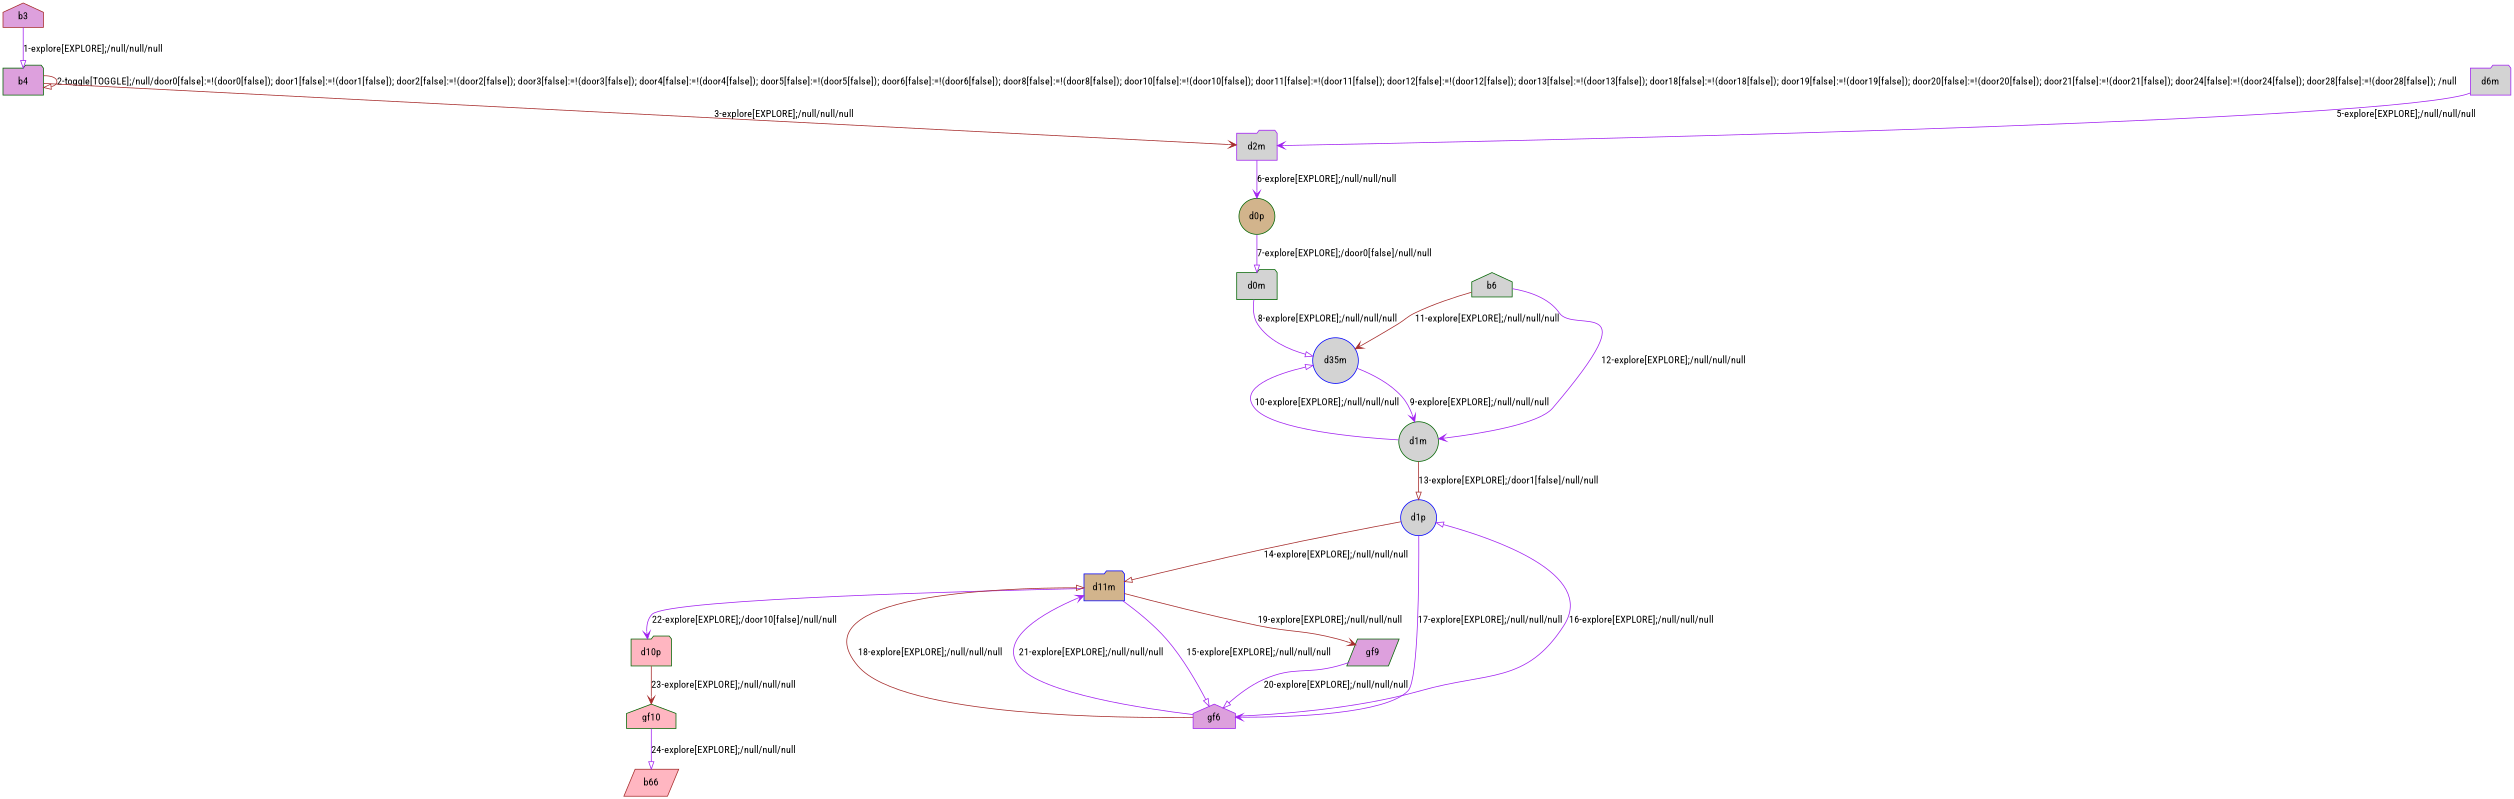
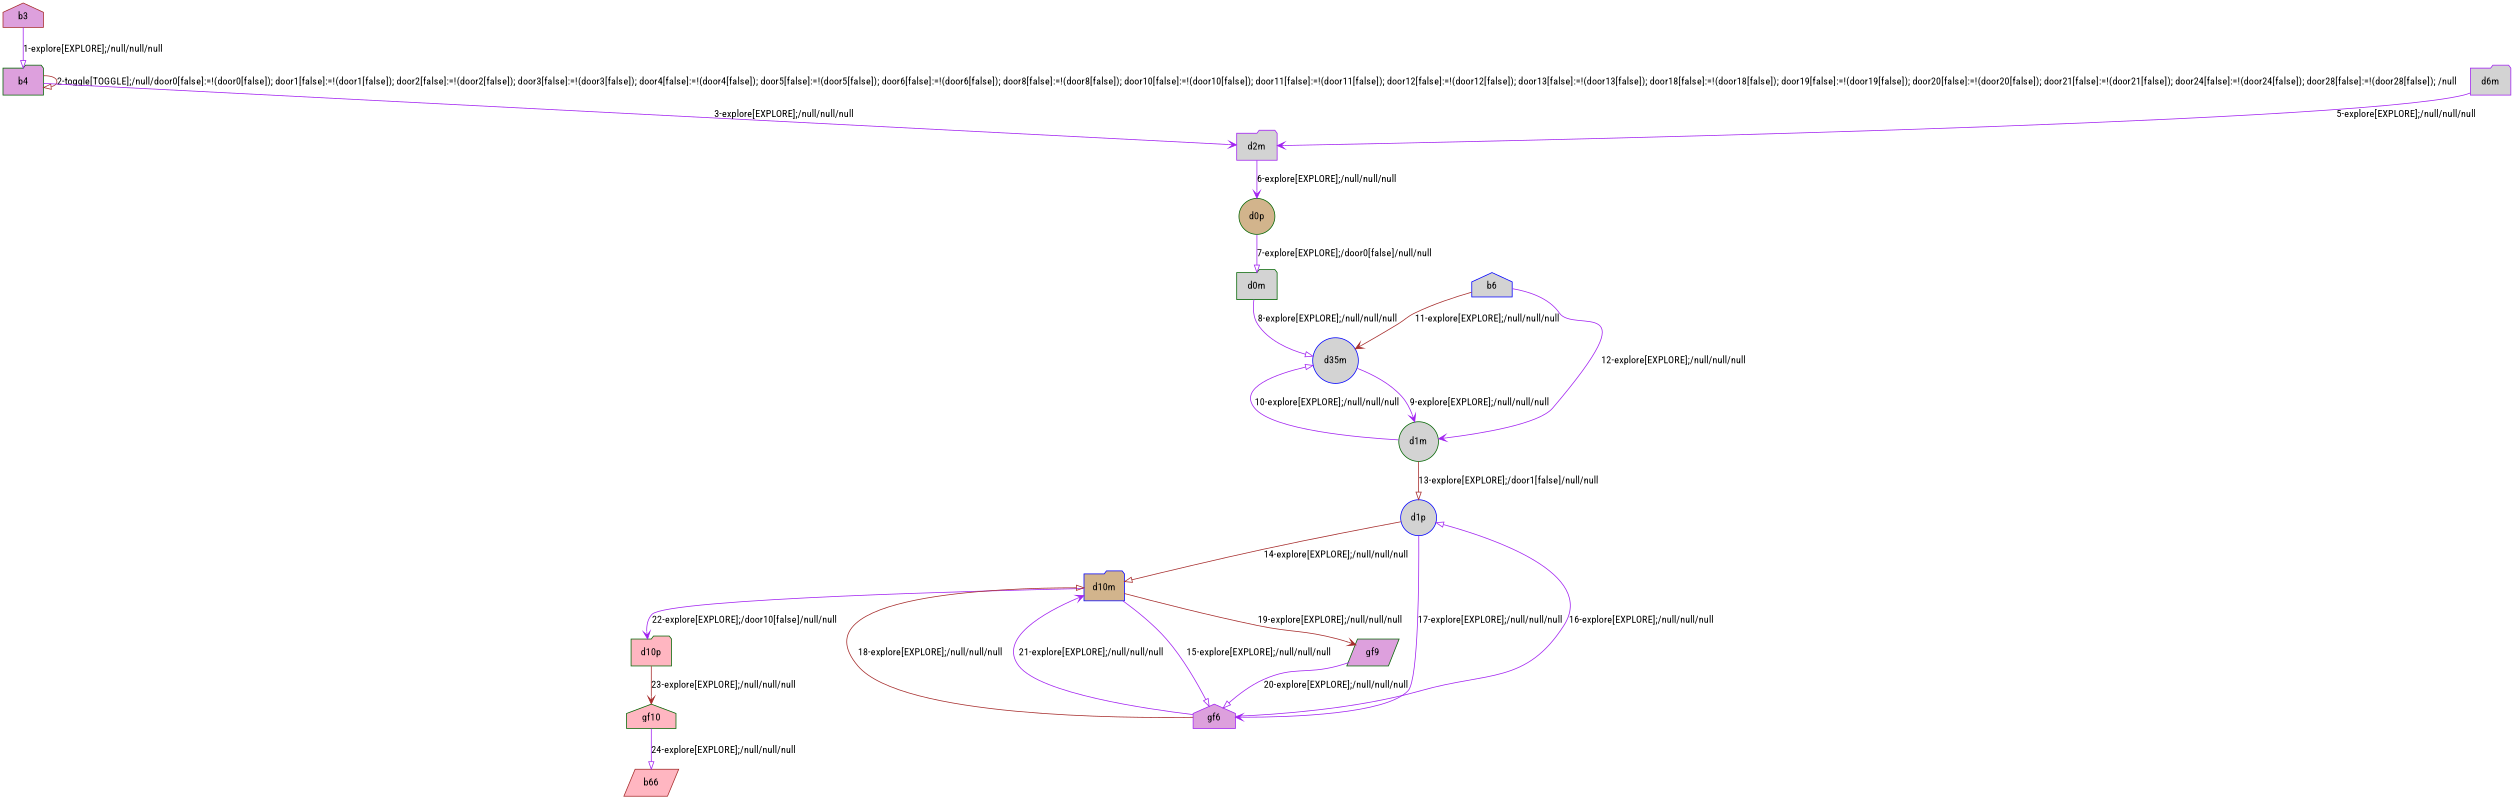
edge "b4" -> "d2m": color brown -> purple
node "b6": color darkgreen -> blue
node "d11m": label "d11m" -> "d10m"
